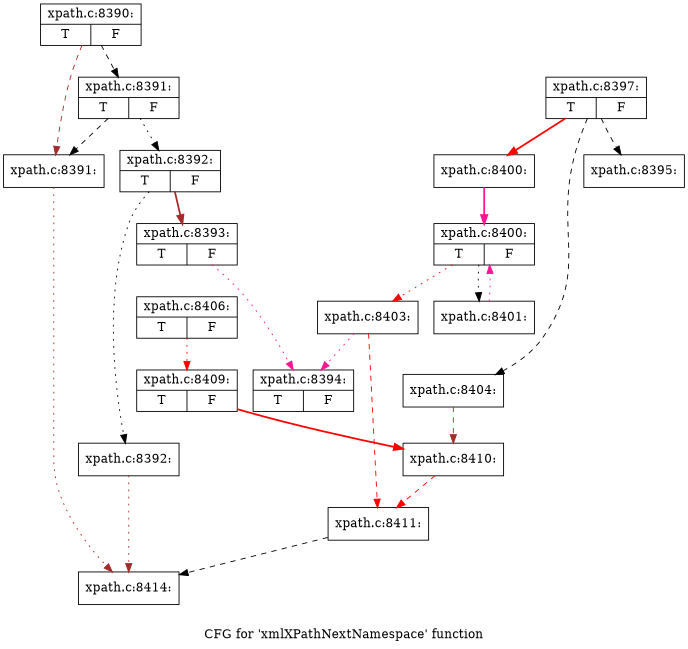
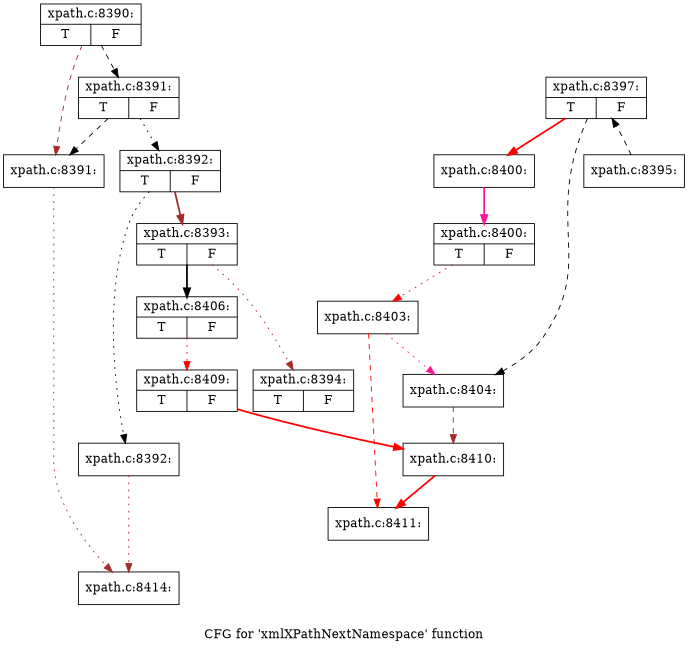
edge "xpath.c:8397:" -> "xpath.c:8395:": reversed
edge "xpath.c:8393:" -> "xpath.c:8406:": added
edge "xpath.c:8393:" -> "xpath.c:8394:": color deeppink -> brown
node "xpath.c:8401:": removed
edge "xpath.c:8403:" -> "xpath.c:8394:": now "xpath.c:8403:" -> "xpath.c:8404:"
edge "xpath.c:8410:" -> "xpath.c:8411:": style dashed -> bold
edge "xpath.c:8411:" -> "xpath.c:8414:": removed
